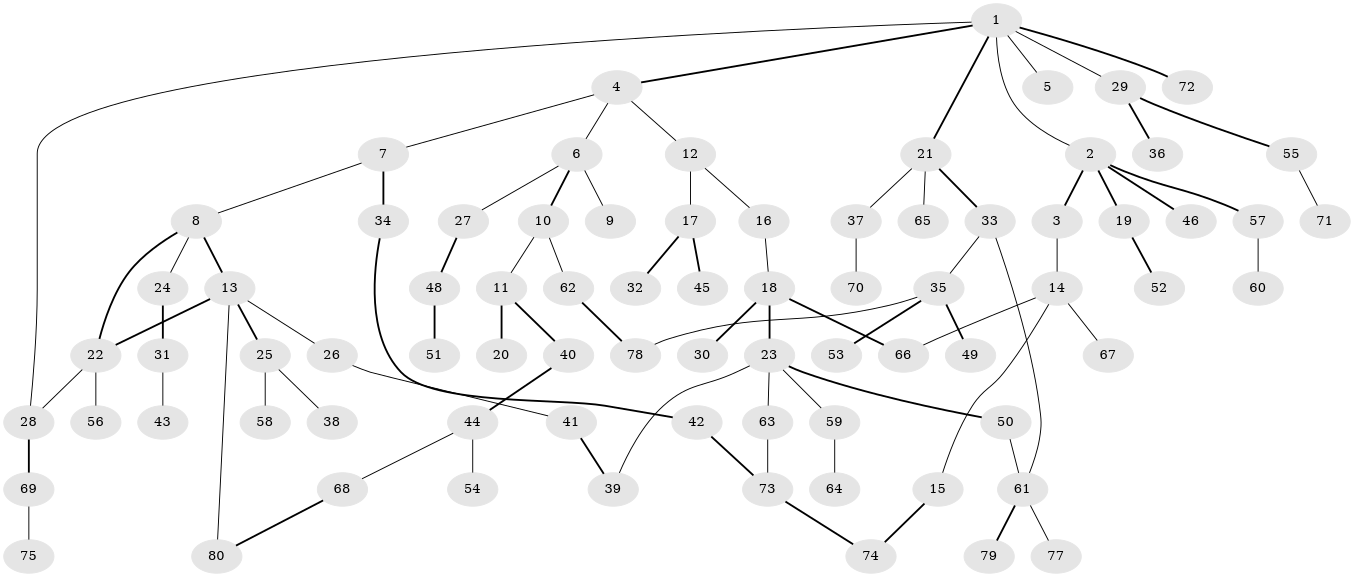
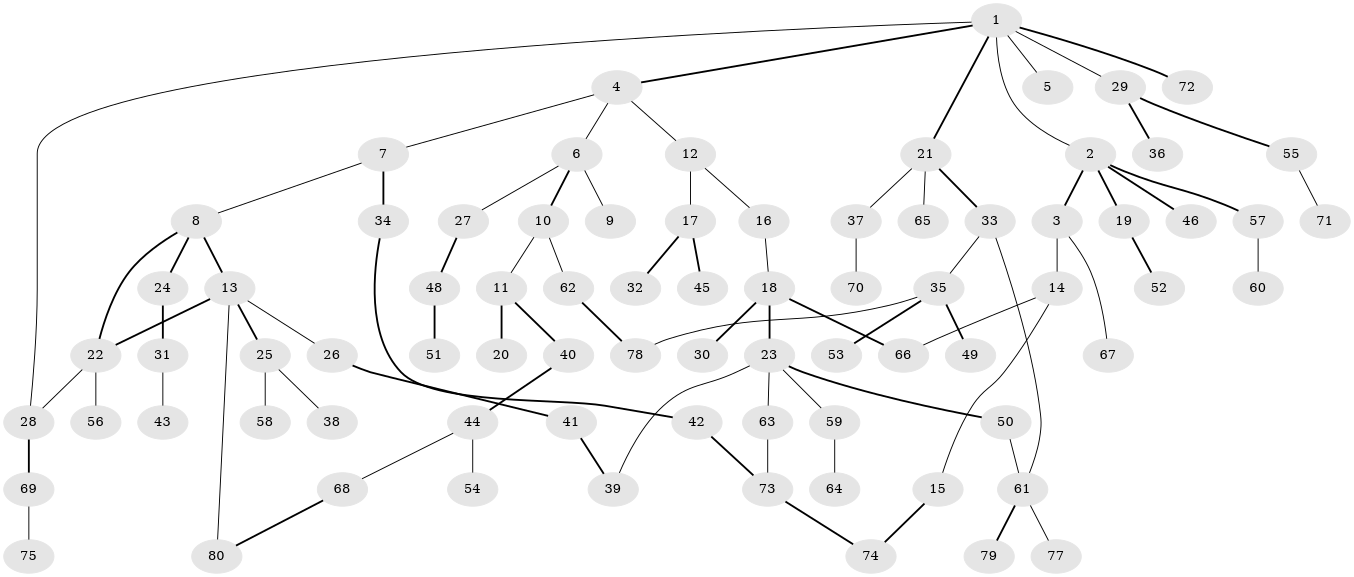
edge "8" -- "24": style solid -> bold
edge "14" -- "67": now "3" -- "67"
edge "26" -- "41": style solid -> bold
